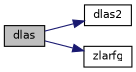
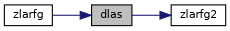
node "dlas2": label "dlas2" -> "zlarfg2"
edge "dlas" -> "zlarfg": reversed
